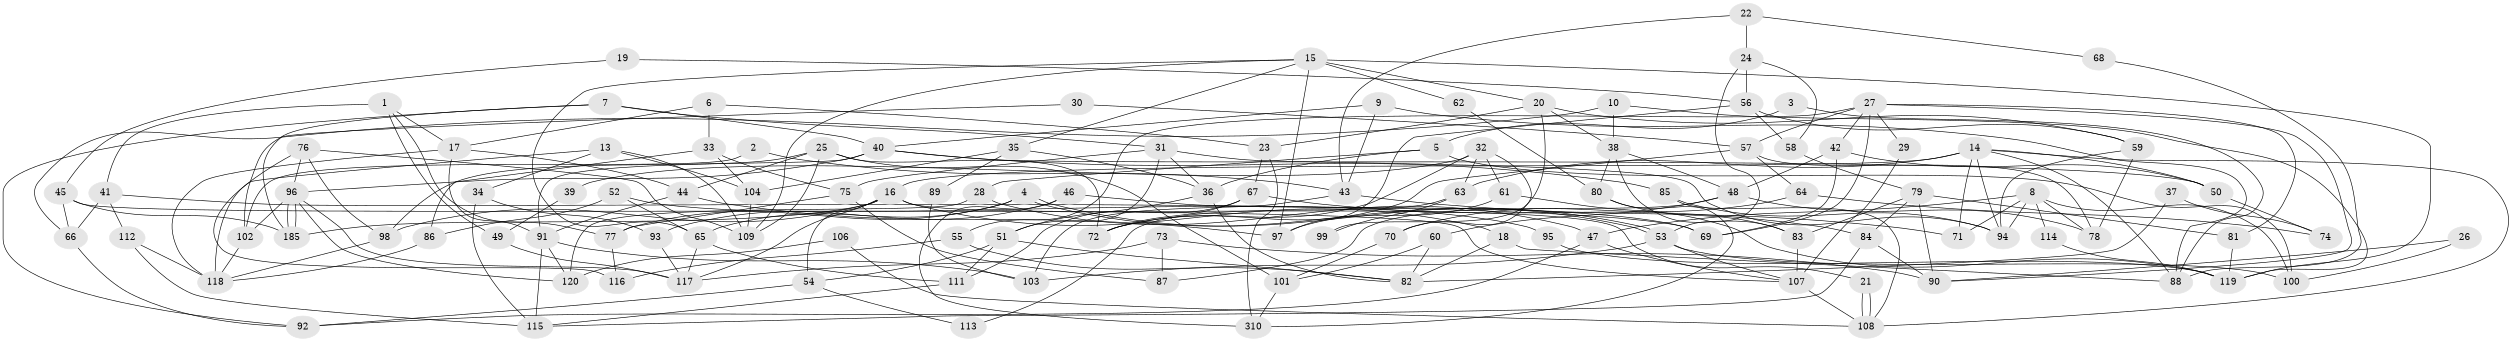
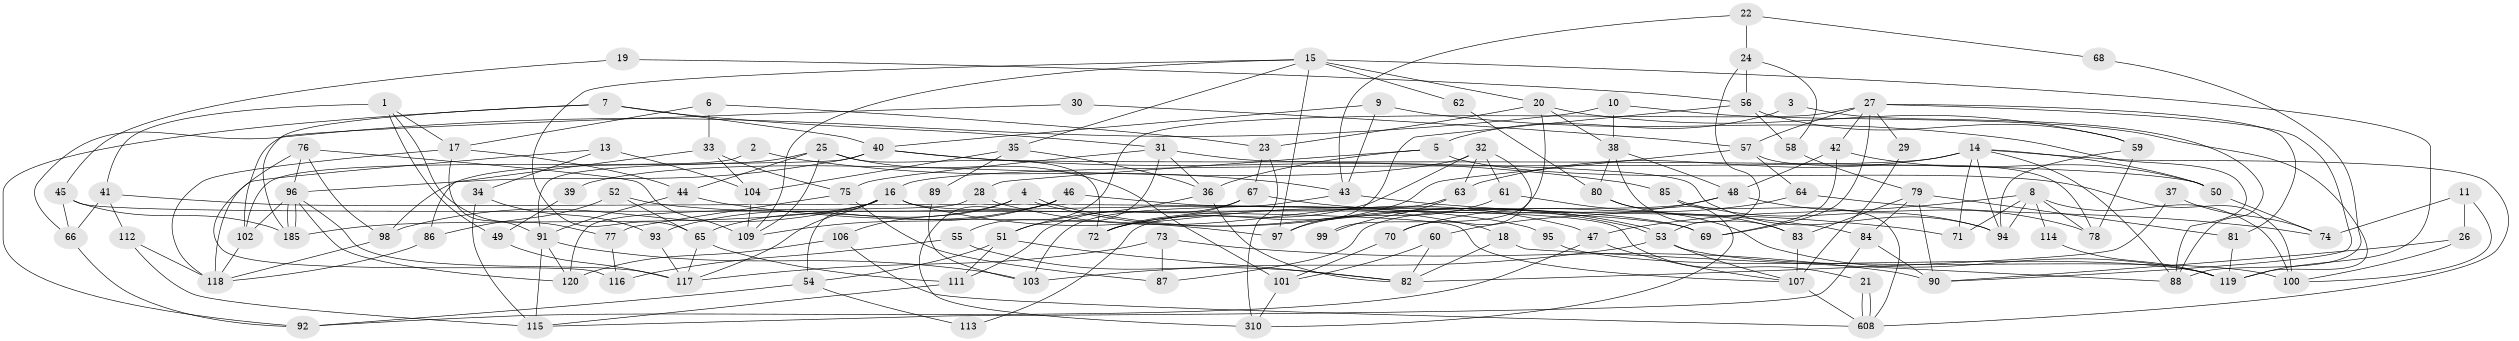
edge "13" -- "109": now "46" -- "109"
node "11": added
edge "4" -- "77": now "4" -- "106"
node "108": label "108" -> "608"
